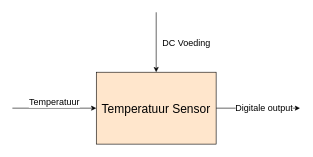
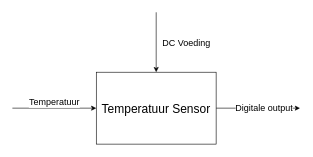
node "Temperatuur Sensor": fillcolor #ffe6cc -> #ffffff
